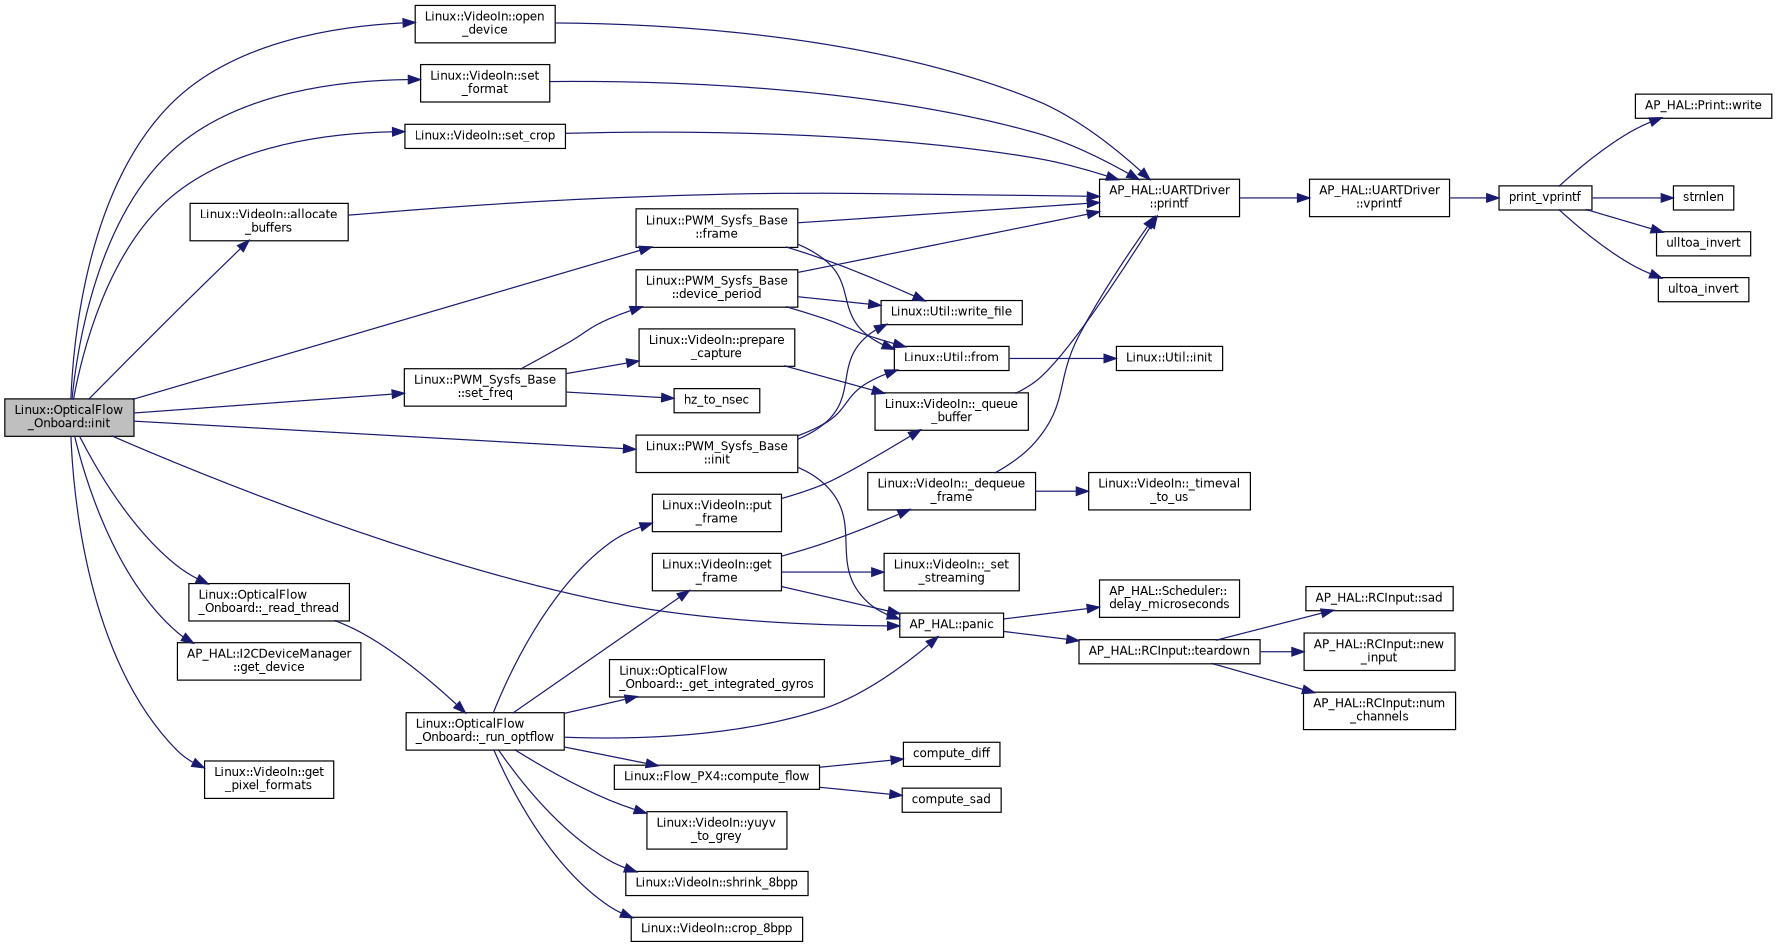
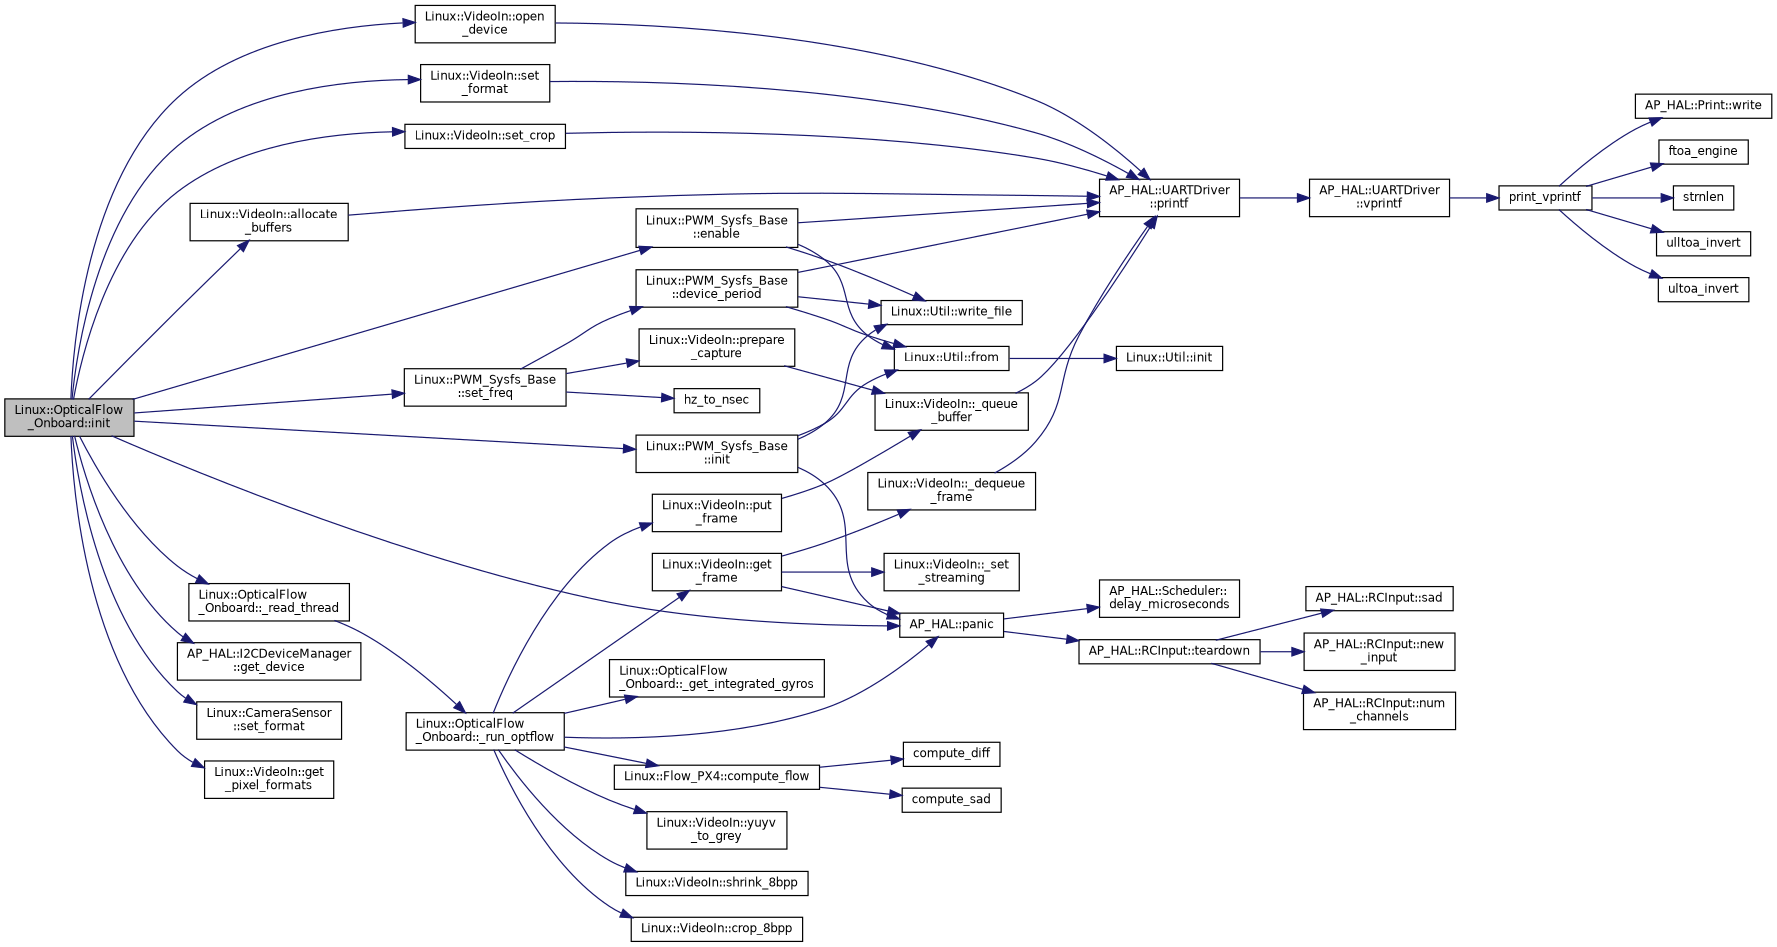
node "ftoa_engine": added
node "Linux::PWM_Sysfs_Base ::frame": label "Linux::PWM_Sysfs_Base ::frame" -> "Linux::PWM_Sysfs_Base ::enable"
node "Linux::VideoIn::_timeval _to_us": removed
node "Linux::CameraSensor ::set_format": added
